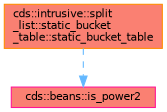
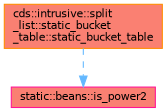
node "cds::beans::is_power2": label "cds::beans::is_power2" -> "static::beans::is_power2"
